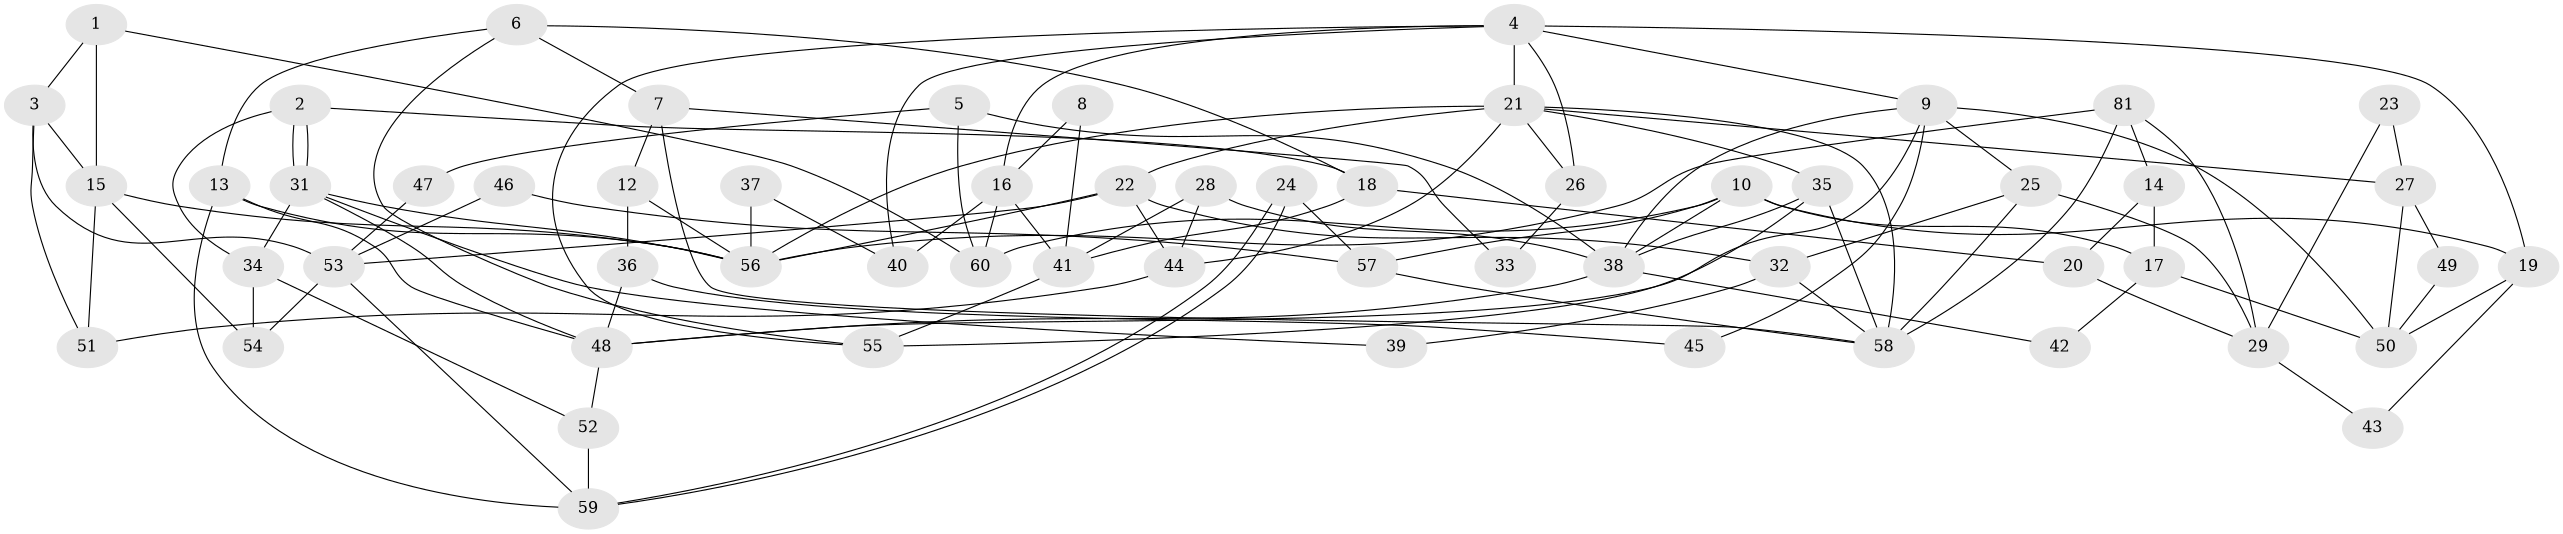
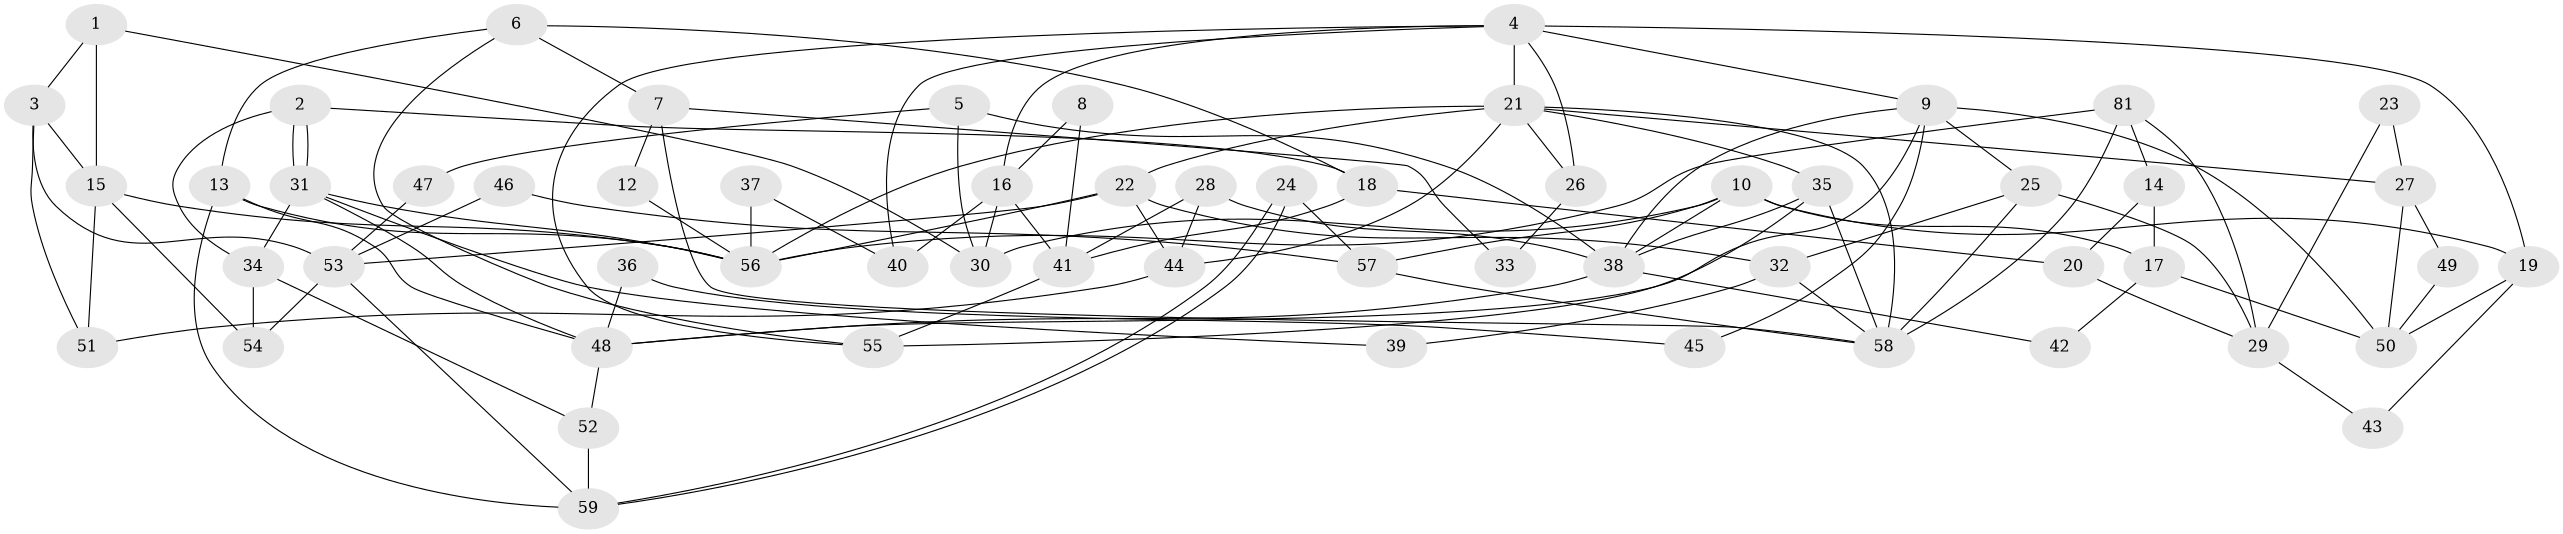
edge "12" -- "36": removed
node "60": label "60" -> "30"
